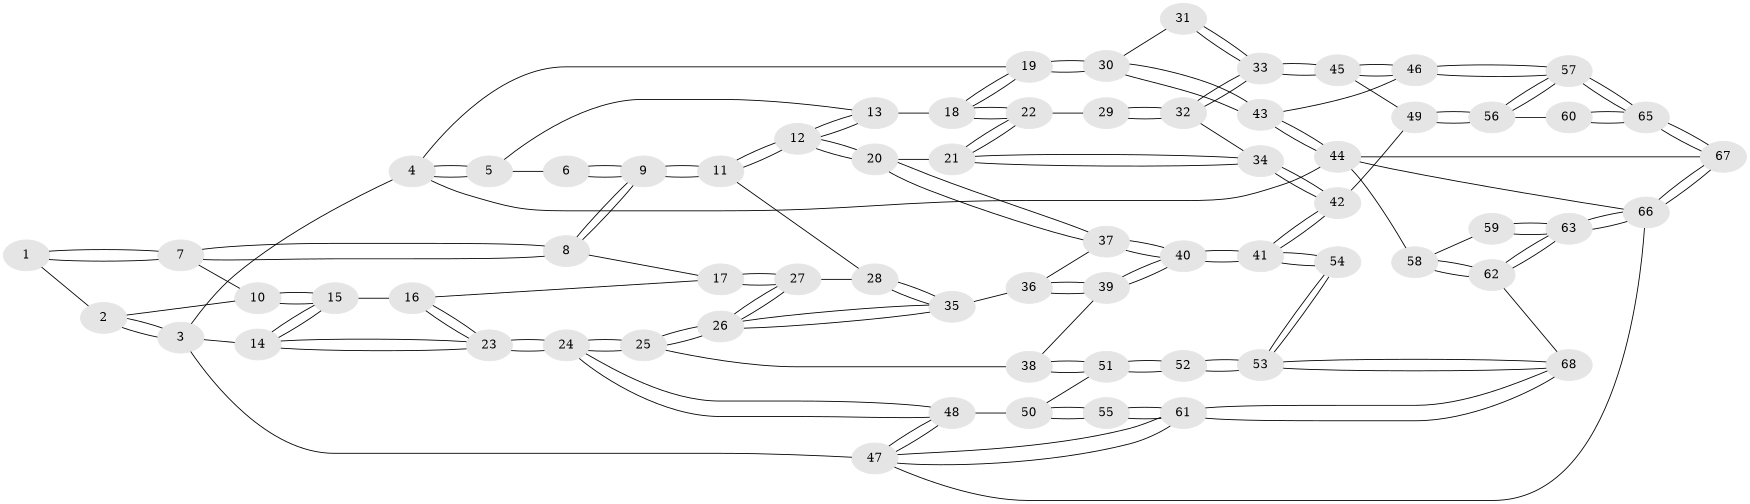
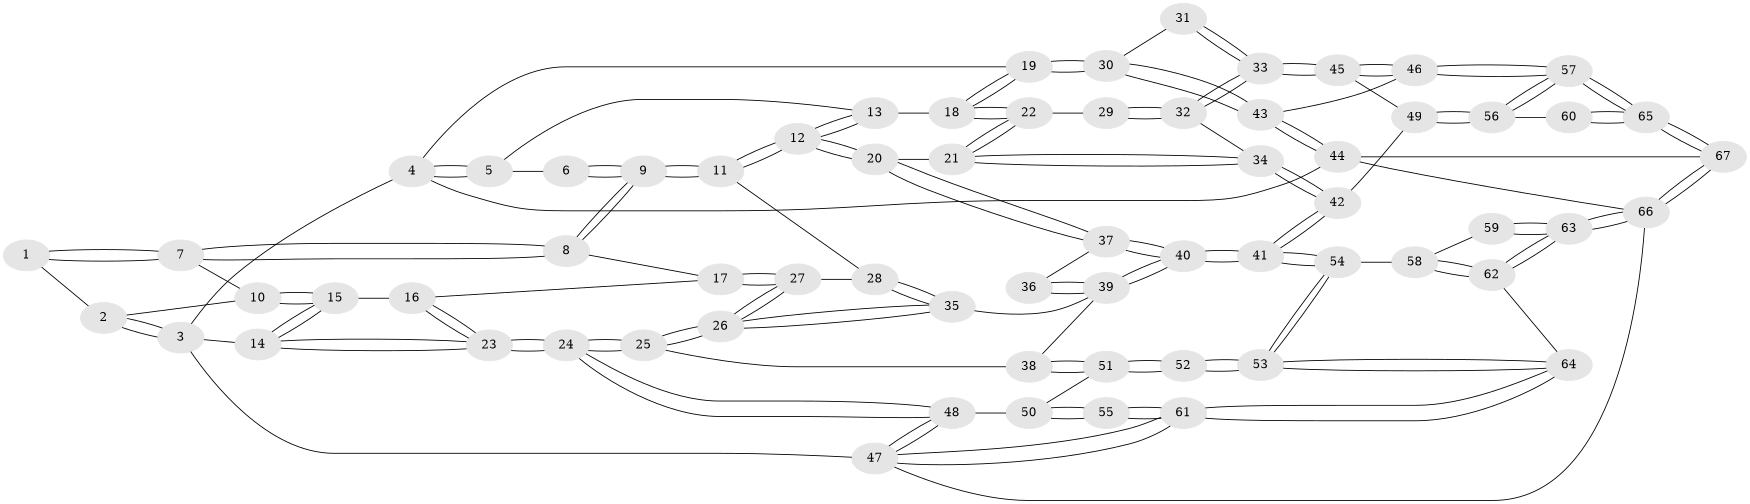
edge "44" -- "58": now "54" -- "58"
edge "36" -- "35": now "39" -- "35"
node "68": label "68" -> "64"
